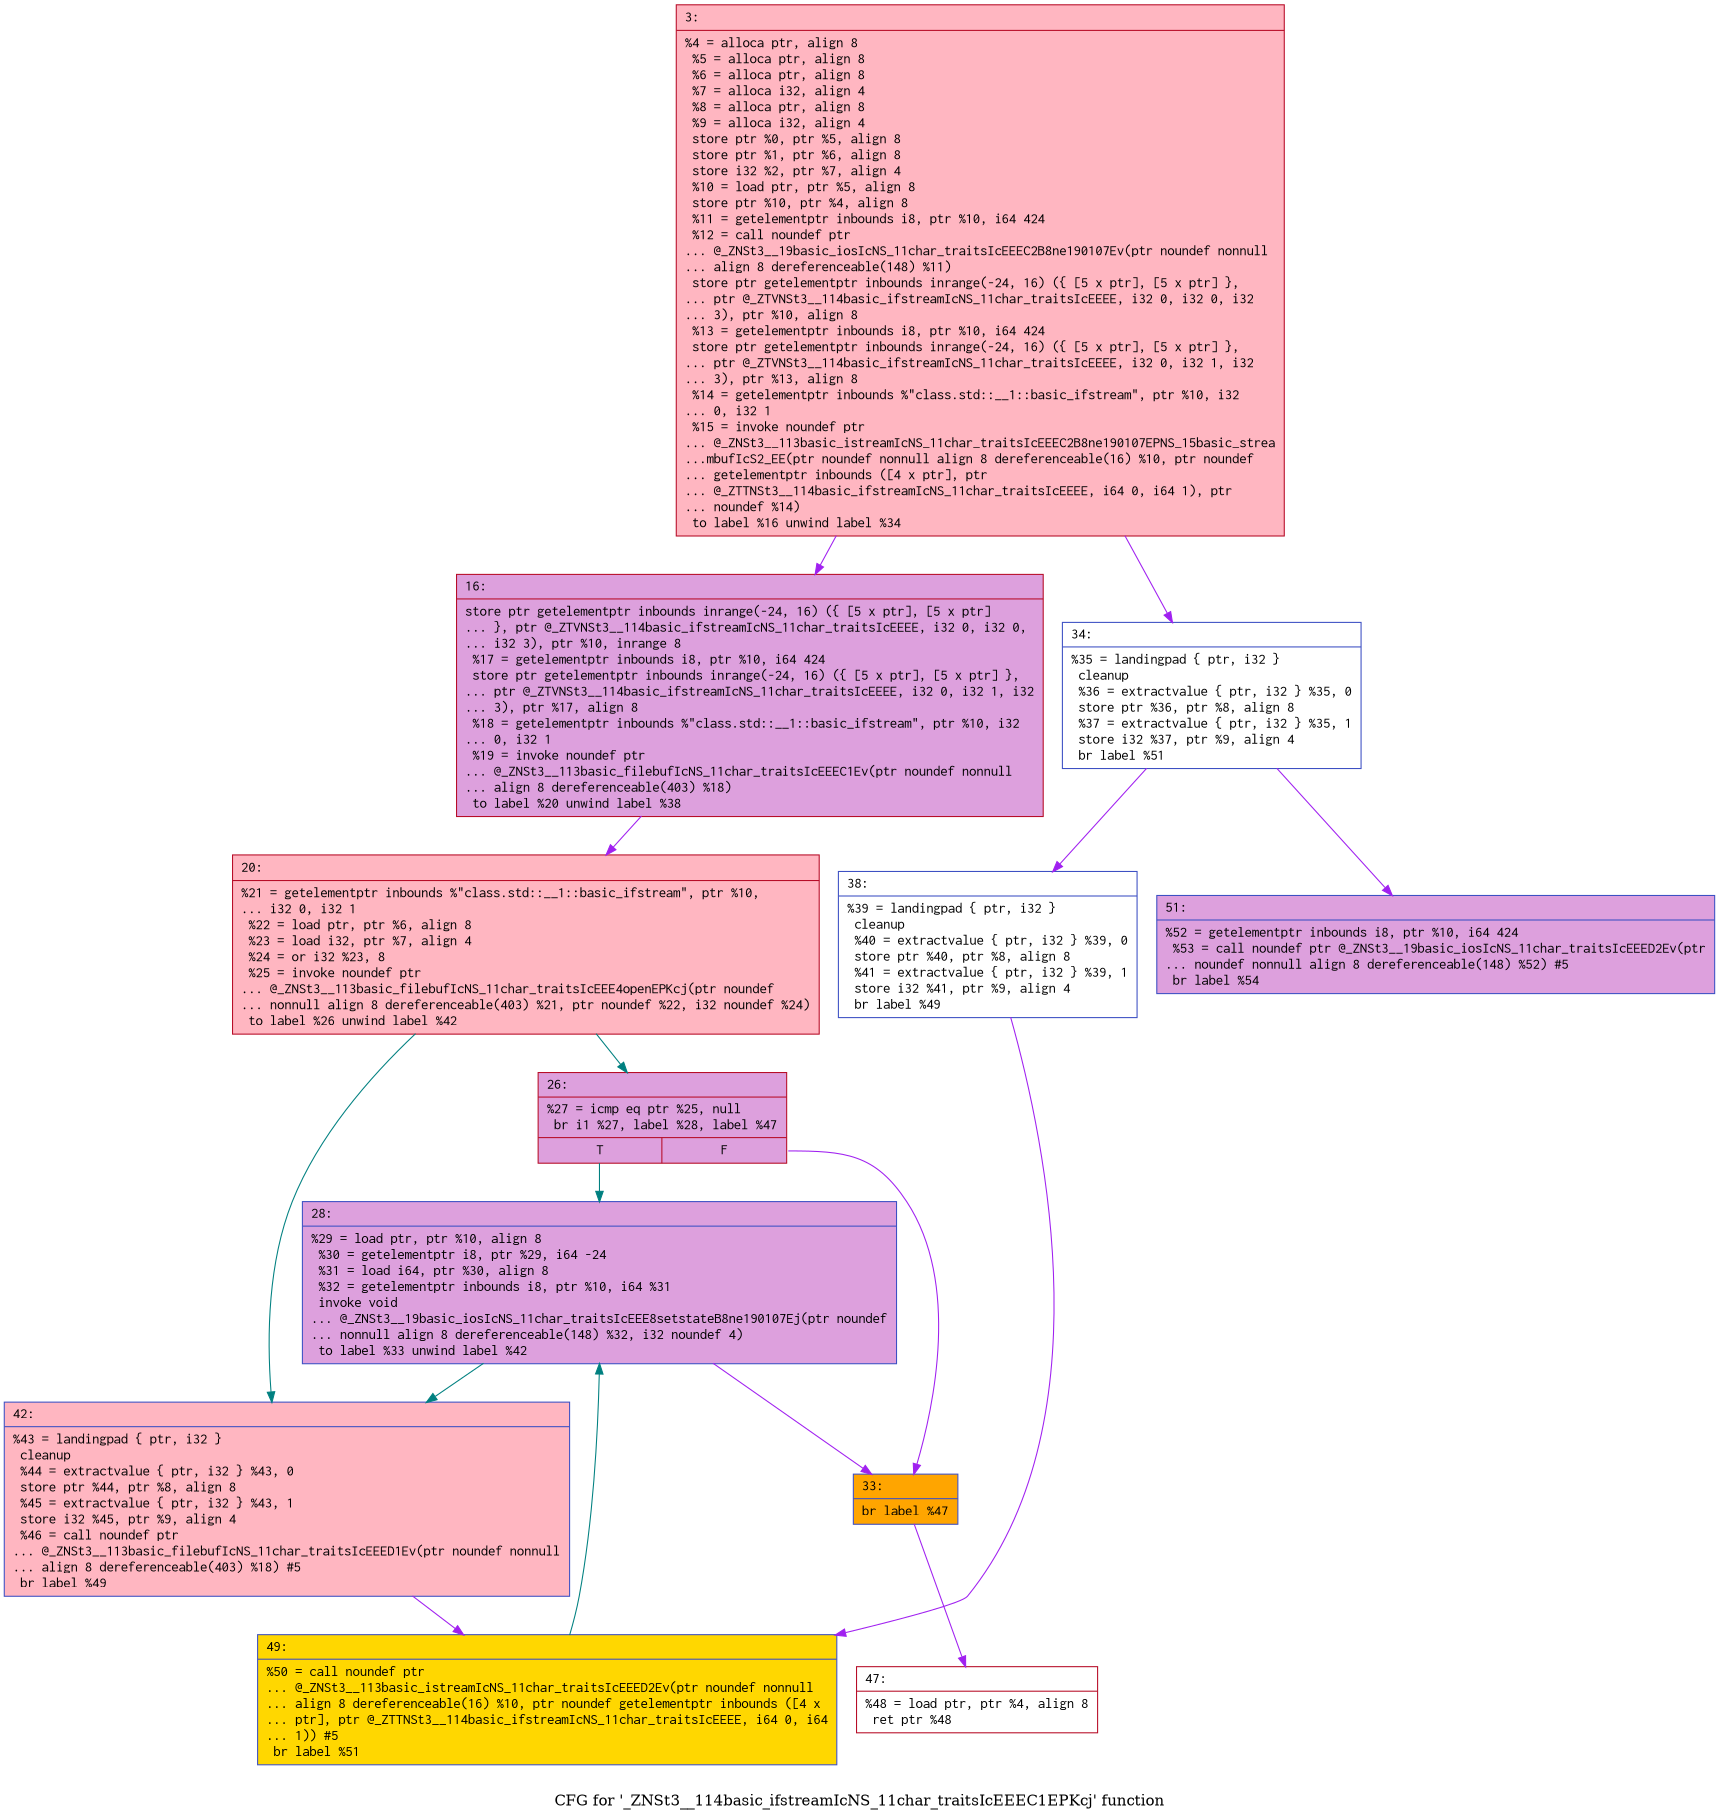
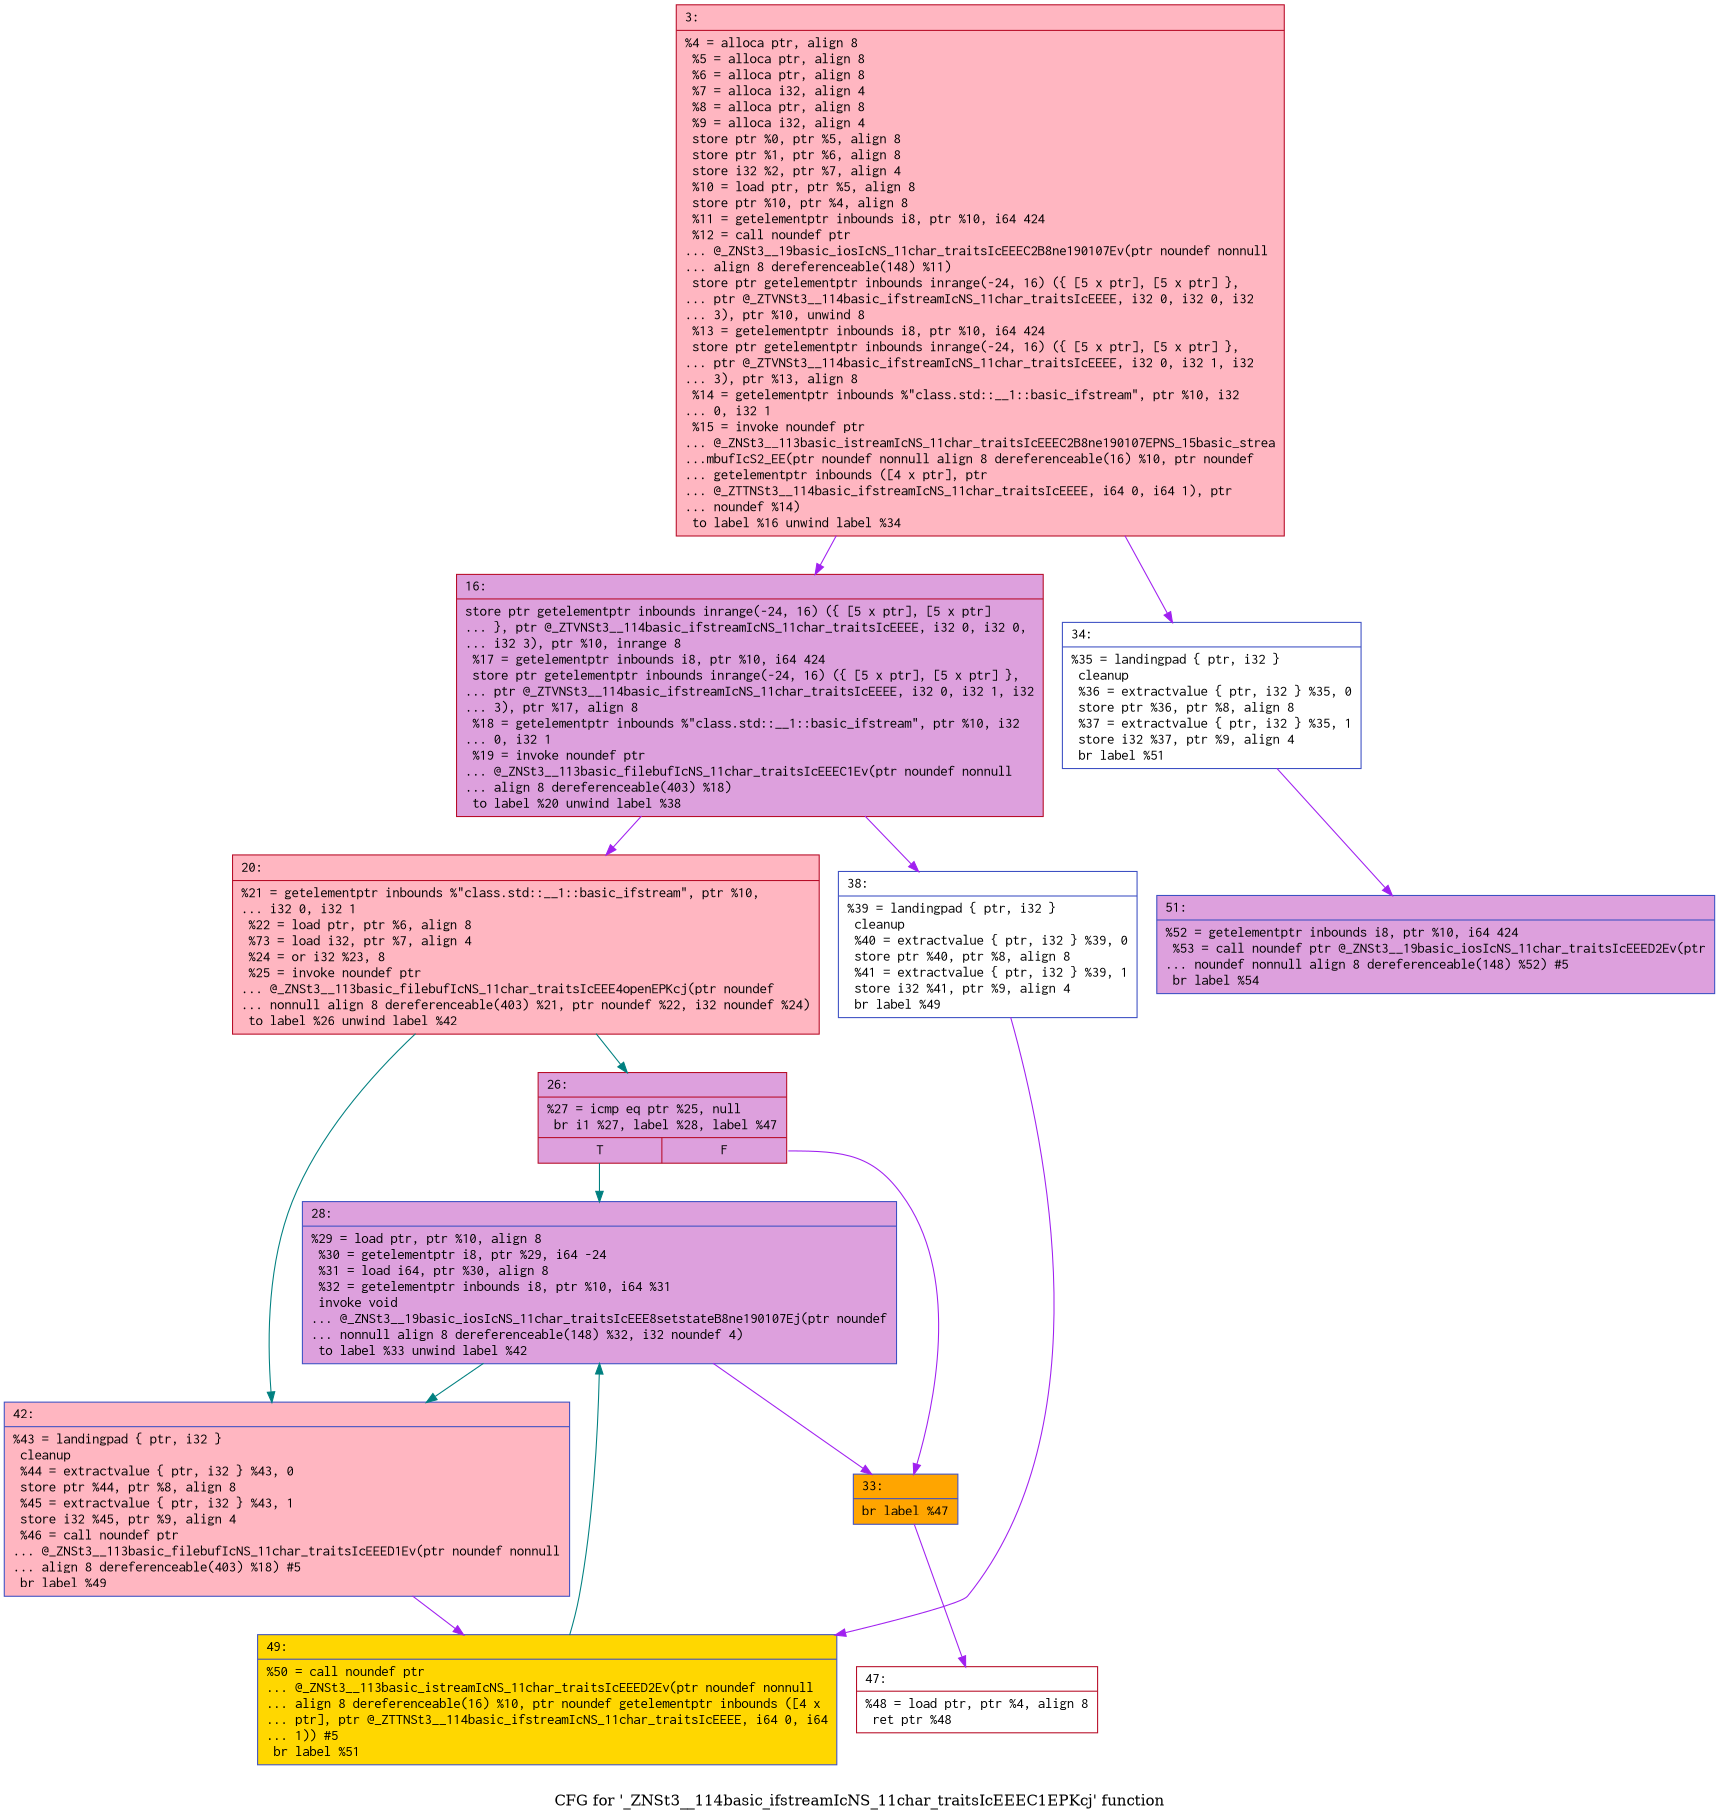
node "3:": text "... 3), ptr %10, align 8" -> "... 3), ptr %10, unwind 8"
edge "34:" -> "38:": now "16:" -> "38:"
node "20:": text "%23 = load i32, ptr %7, align 4" -> "%73 = load i32, ptr %7, align 4"
